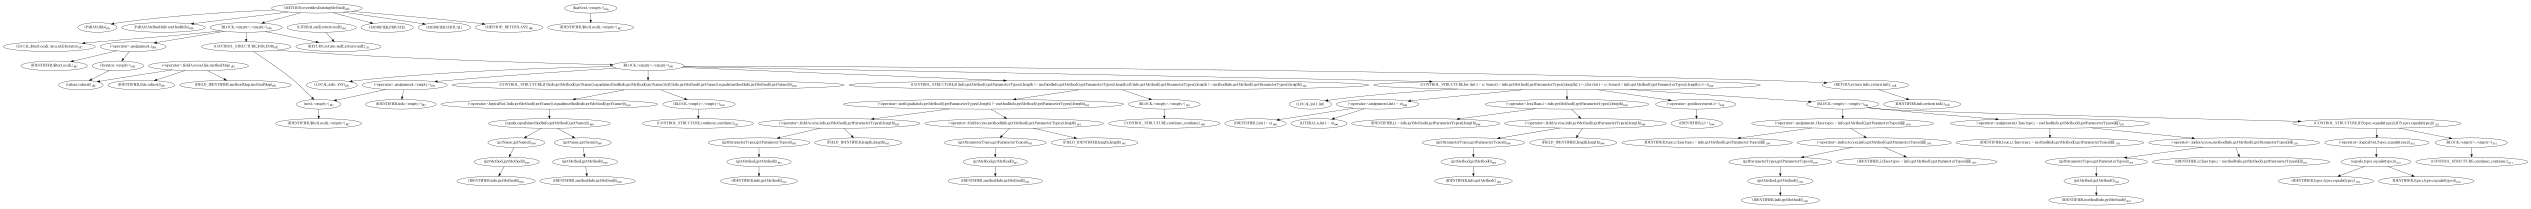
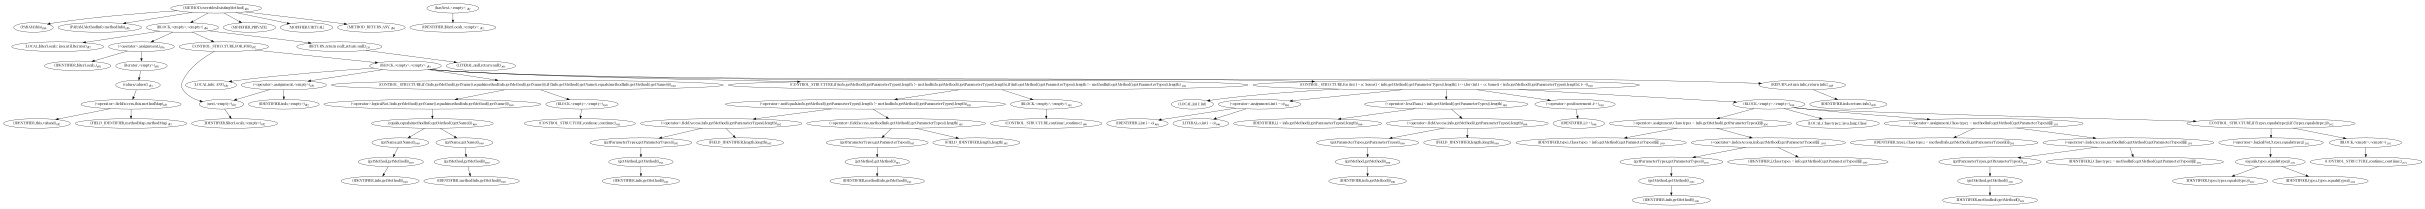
node "(hasNext,<empty>)": text "184" -> "187"
node "(PARAM,this)": text "181" -> "186"
edge "(LITERAL,null,return null;)" -> "(RETURN,return null;,return null;)": reversed
edge "(<operator>.fieldAccess,this.methodMap)" -> "(values,values())": reversed
node "(LOCAL,Class type2: java.lang.Class)": added
